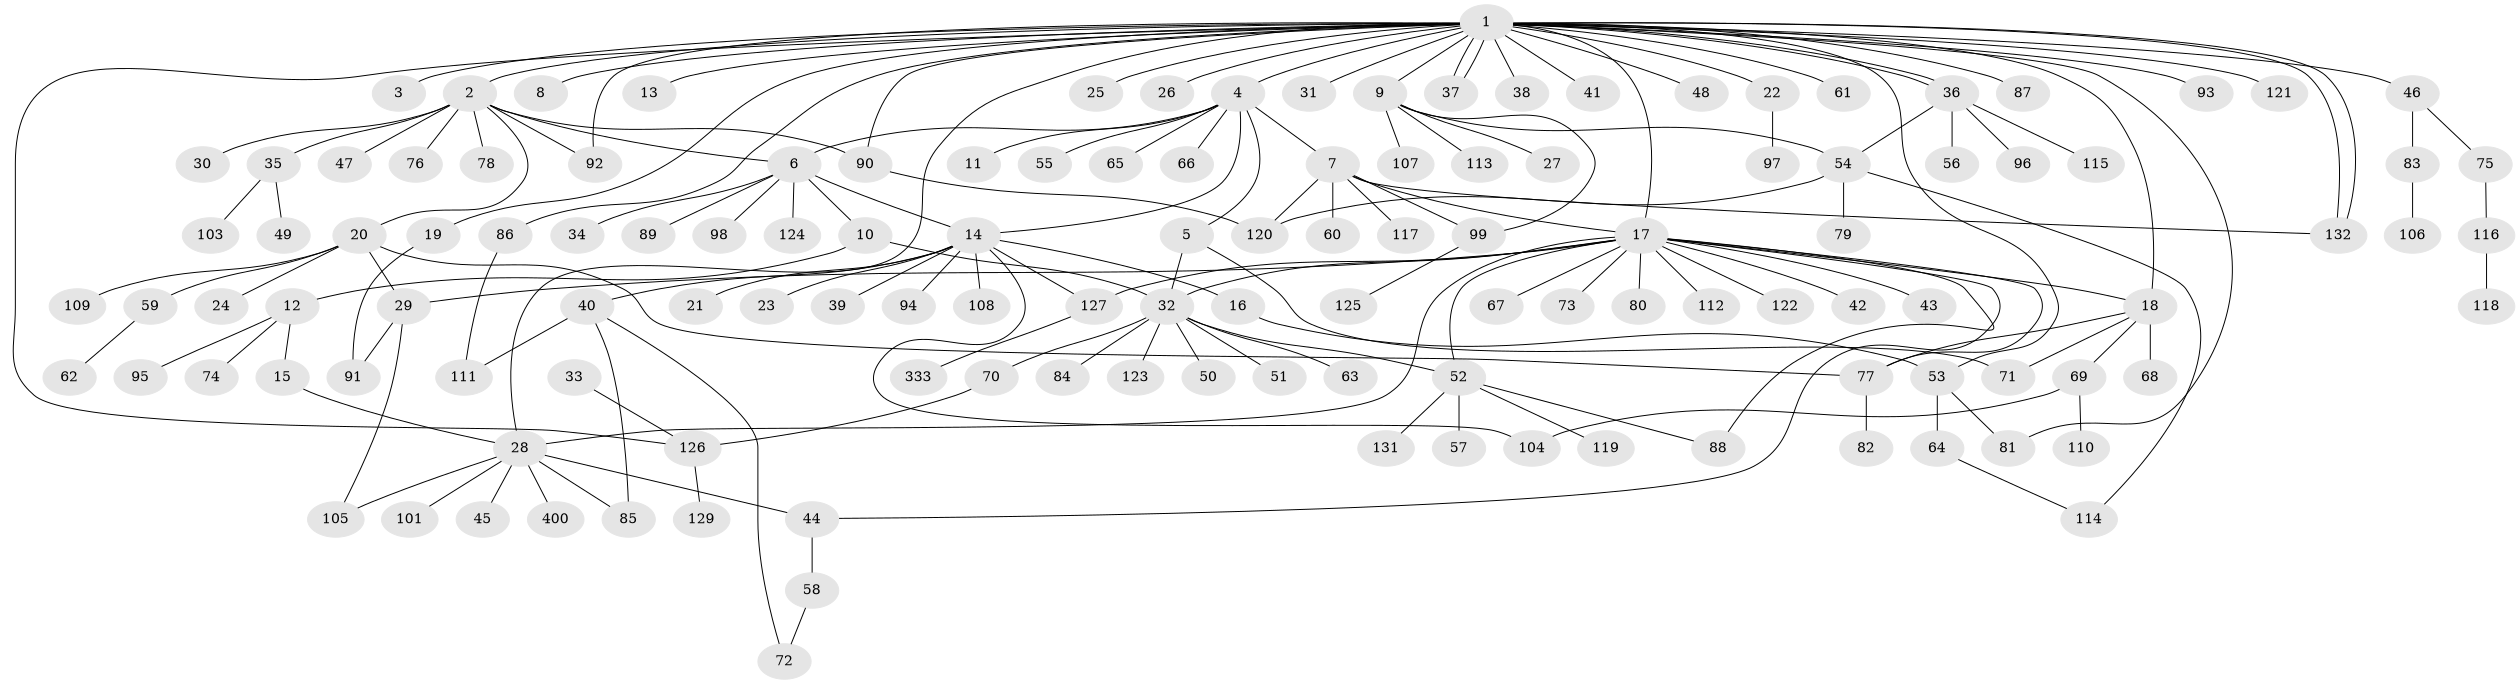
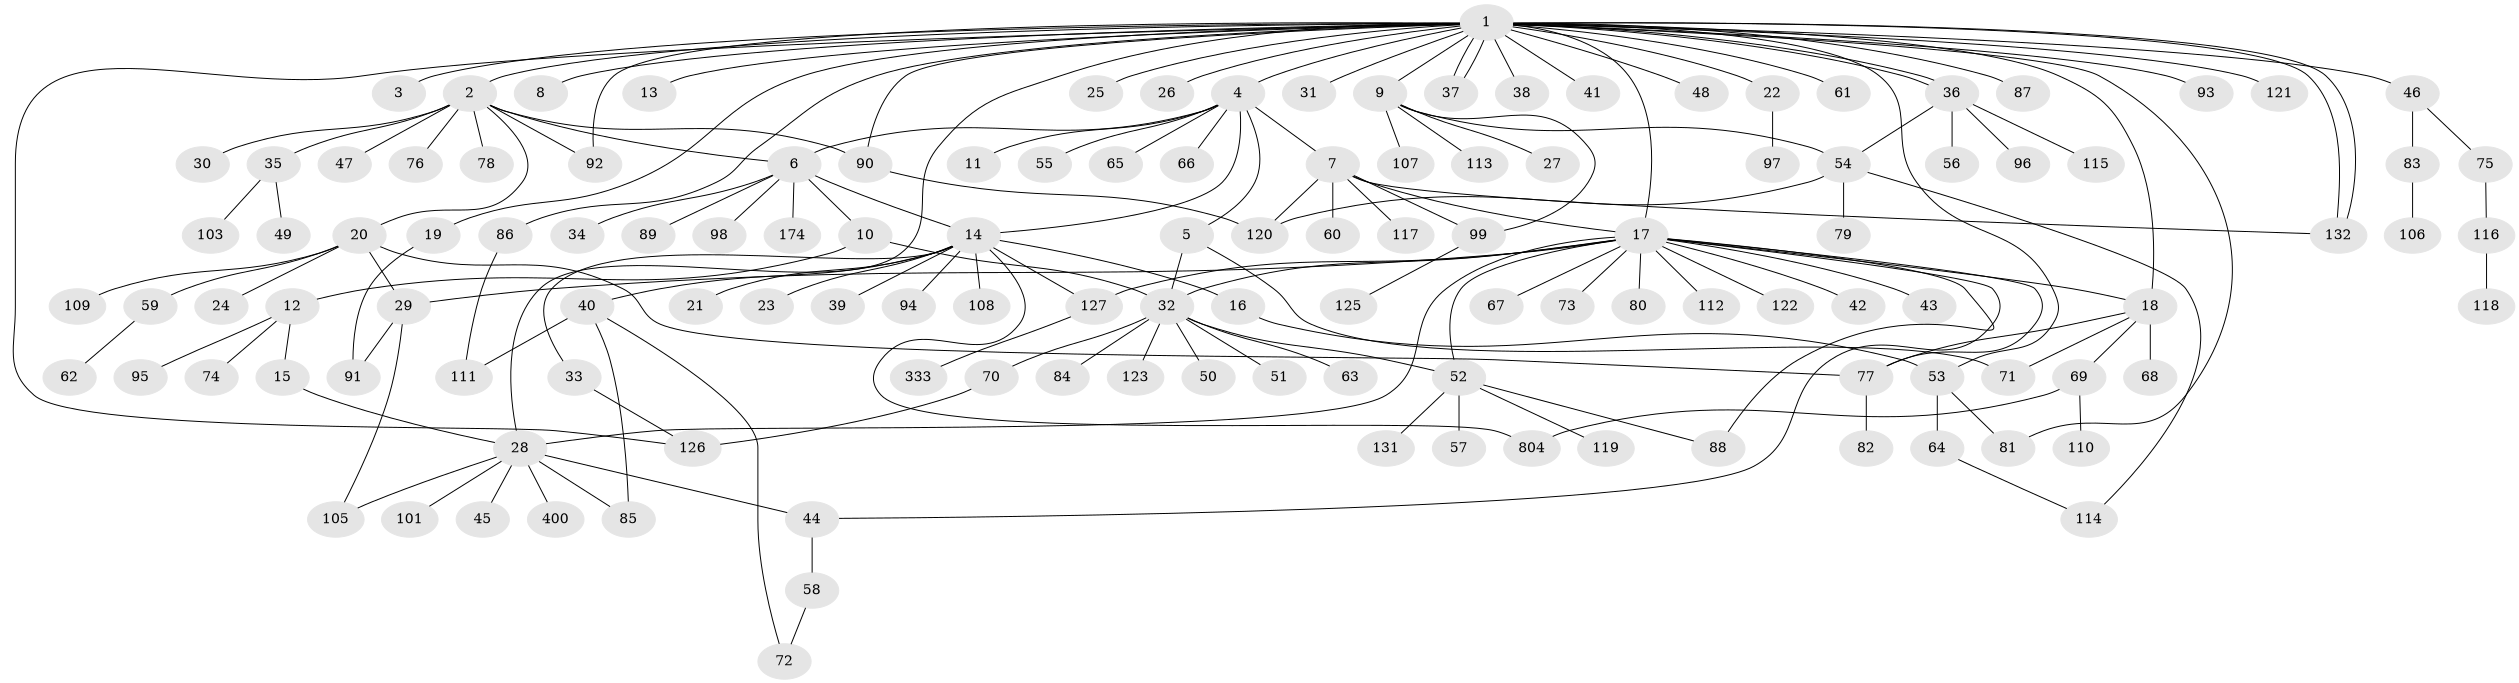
node "124": label "124" -> "174"
edge "14" -- "33": added
node "104": label "104" -> "804"
node "129": removed
